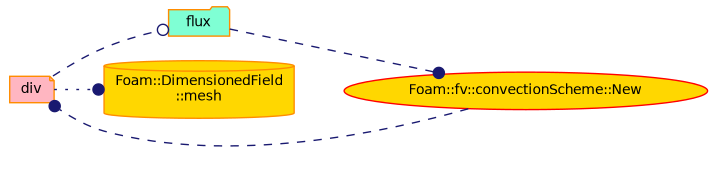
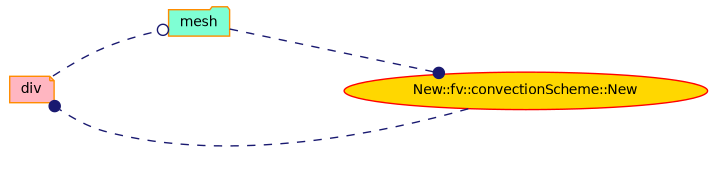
node "flux": label "flux" -> "mesh"
node "Foam::DimensionedField ::mesh": removed
node "Foam::fv::convectionScheme::New": label "Foam::fv::convectionScheme::New" -> "New::fv::convectionScheme::New"
